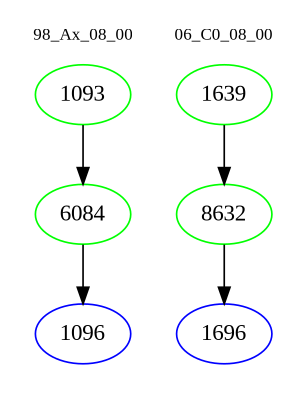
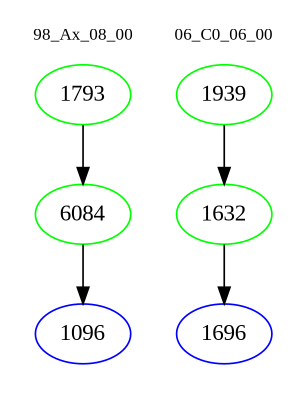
cluster "06_C0_08_00": label "06_C0_08_00" -> "06_C0_06_00"
node "1093": label "1093" -> "1793"
node "1639": label "1639" -> "1939"
node "8632": label "8632" -> "1632"
